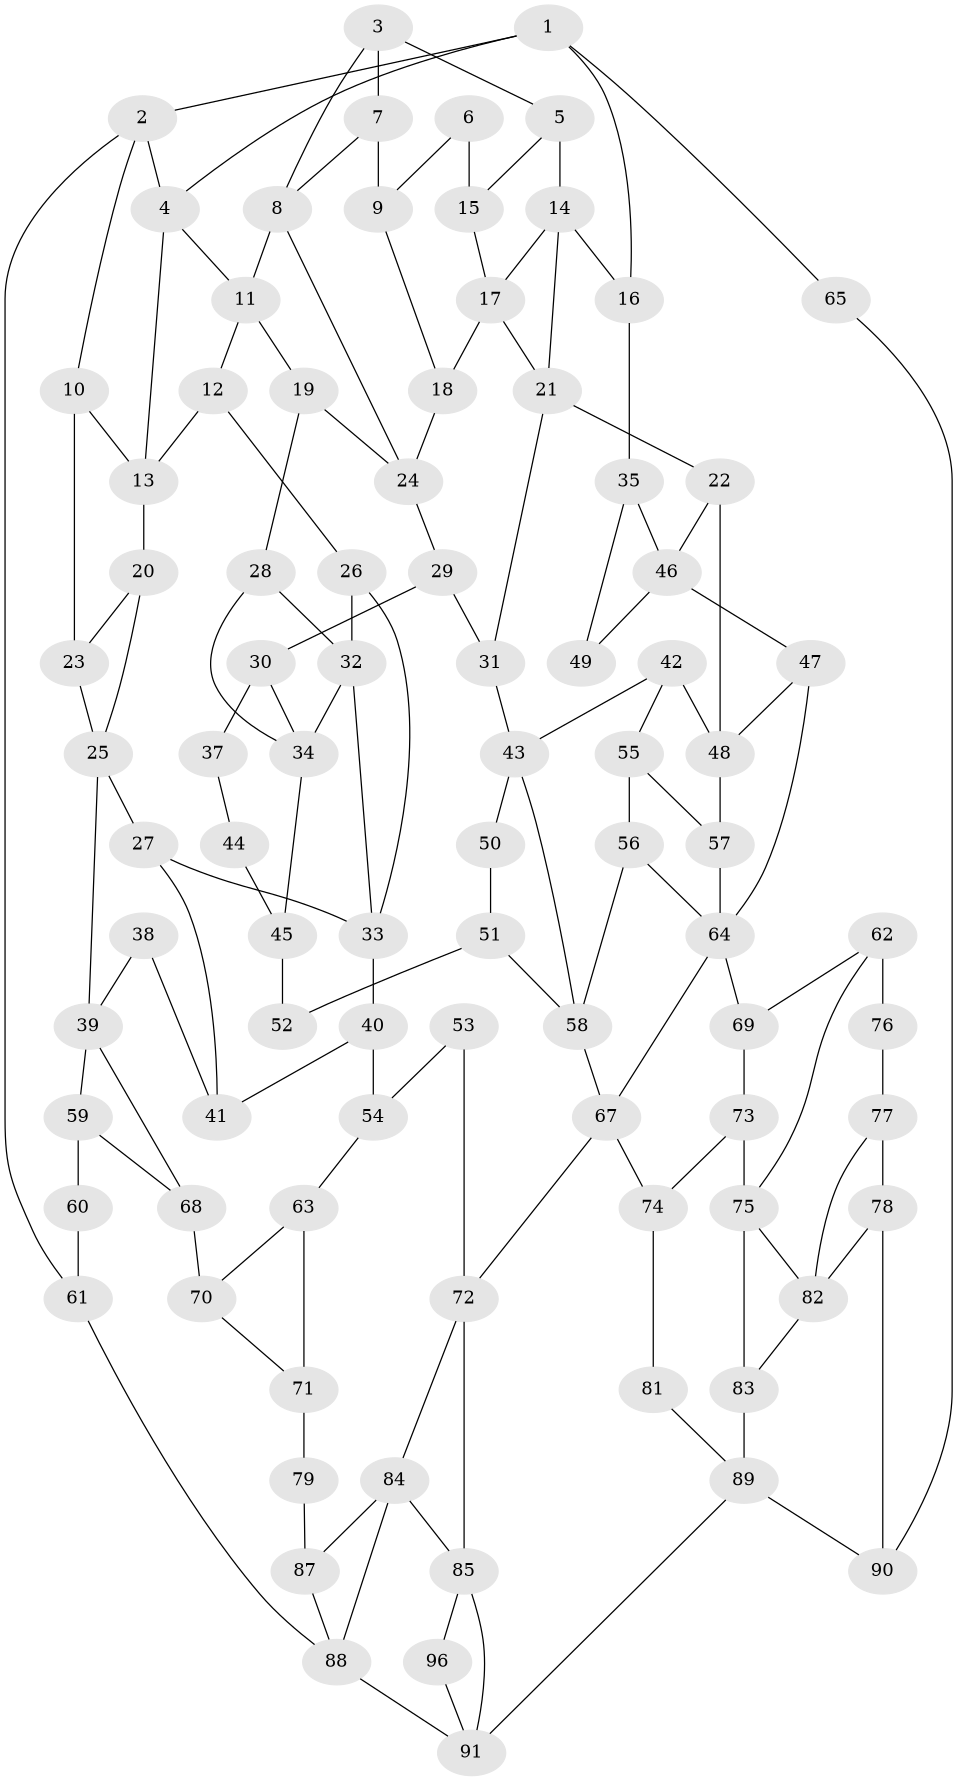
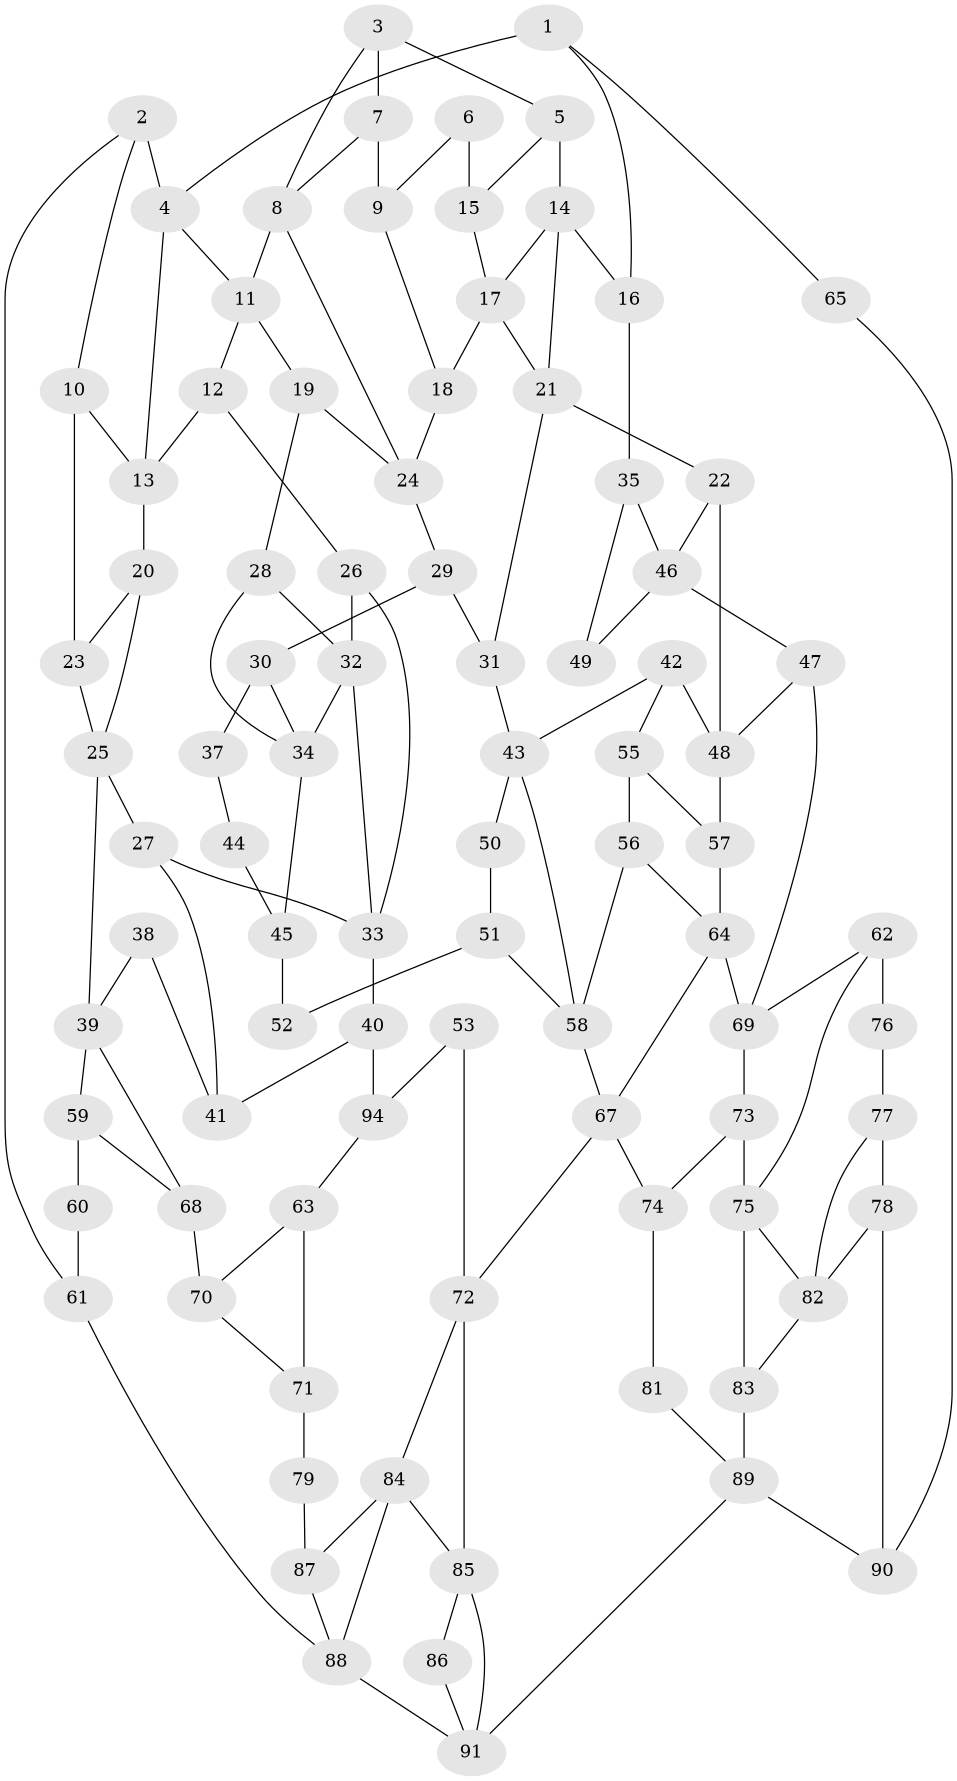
edge "1" -- "2": removed
edge "47" -- "64": now "47" -- "69"
node "54": label "54" -> "94"
node "96": label "96" -> "86"
